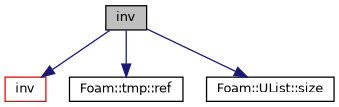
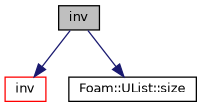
node "Foam::tmp::ref": removed
